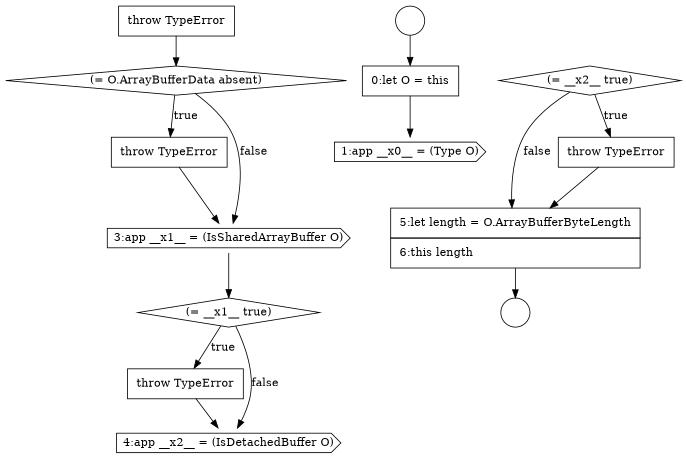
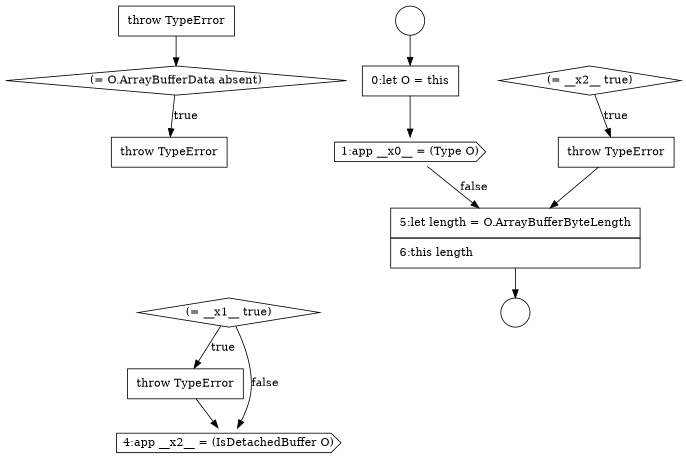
edge "(= __x2__ true)" -> "5:let length = O.ArrayBufferByteLength": now "1:app __x0__ = (Type O)" -> "5:let length = O.ArrayBufferByteLength"
node "3:app __x1__ = (IsSharedArrayBuffer O)": removed
